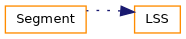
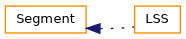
edge "Segment" -> "LSS": reversed
